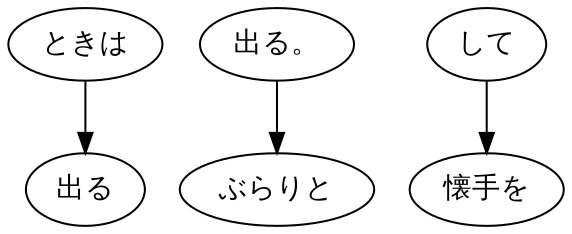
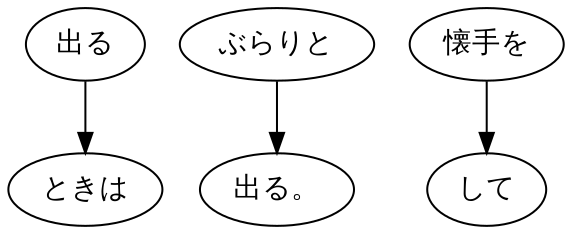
edge "ときは" -> "出る": reversed
edge "出る。" -> "ぶらりと": reversed
edge "して" -> "懐手を": reversed
